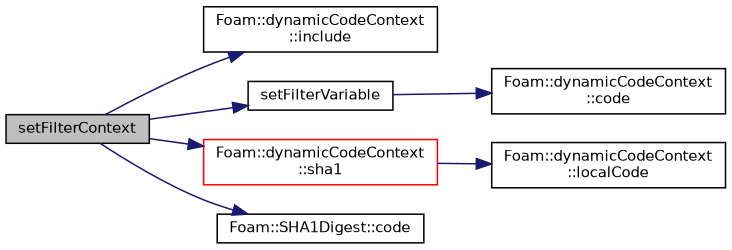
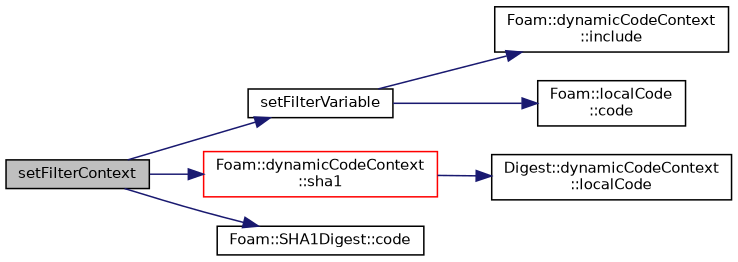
edge "setFilterContext" -> "Foam::dynamicCodeContext ::include": now "setFilterVariable" -> "Foam::dynamicCodeContext ::include"
node "Foam::dynamicCodeContext ::code": label "Foam::dynamicCodeContext ::code" -> "Foam::localCode ::code"
node "Foam::dynamicCodeContext ::localCode": label "Foam::dynamicCodeContext ::localCode" -> "Digest::dynamicCodeContext ::localCode"
